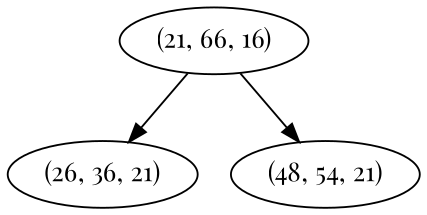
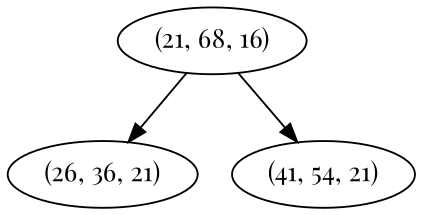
node "(21, 66, 16)": label "(21, 66, 16)" -> "(21, 68, 16)"
node "(48, 54, 21)": label "(48, 54, 21)" -> "(41, 54, 21)"
